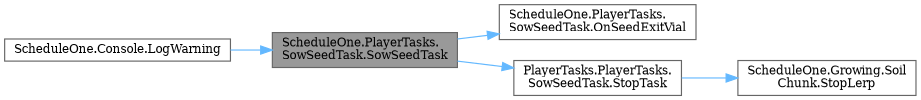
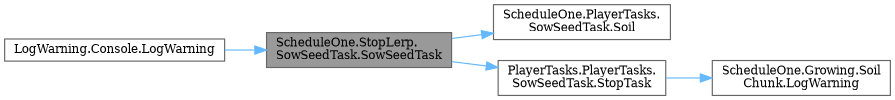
node "ScheduleOne.PlayerTasks. SowSeedTask.OnSeedExitVial": label "ScheduleOne.PlayerTasks. SowSeedTask.OnSeedExitVial" -> "ScheduleOne.PlayerTasks. SowSeedTask.Soil"
node "ScheduleOne.Console.LogWarning": label "ScheduleOne.Console.LogWarning" -> "LogWarning.Console.LogWarning"
node "ScheduleOne.PlayerTasks. SowSeedTask.SowSeedTask": label "ScheduleOne.PlayerTasks. SowSeedTask.SowSeedTask" -> "ScheduleOne.StopLerp. SowSeedTask.SowSeedTask"
node "ScheduleOne.Growing.Soil Chunk.StopLerp": label "ScheduleOne.Growing.Soil Chunk.StopLerp" -> "ScheduleOne.Growing.Soil Chunk.LogWarning"
